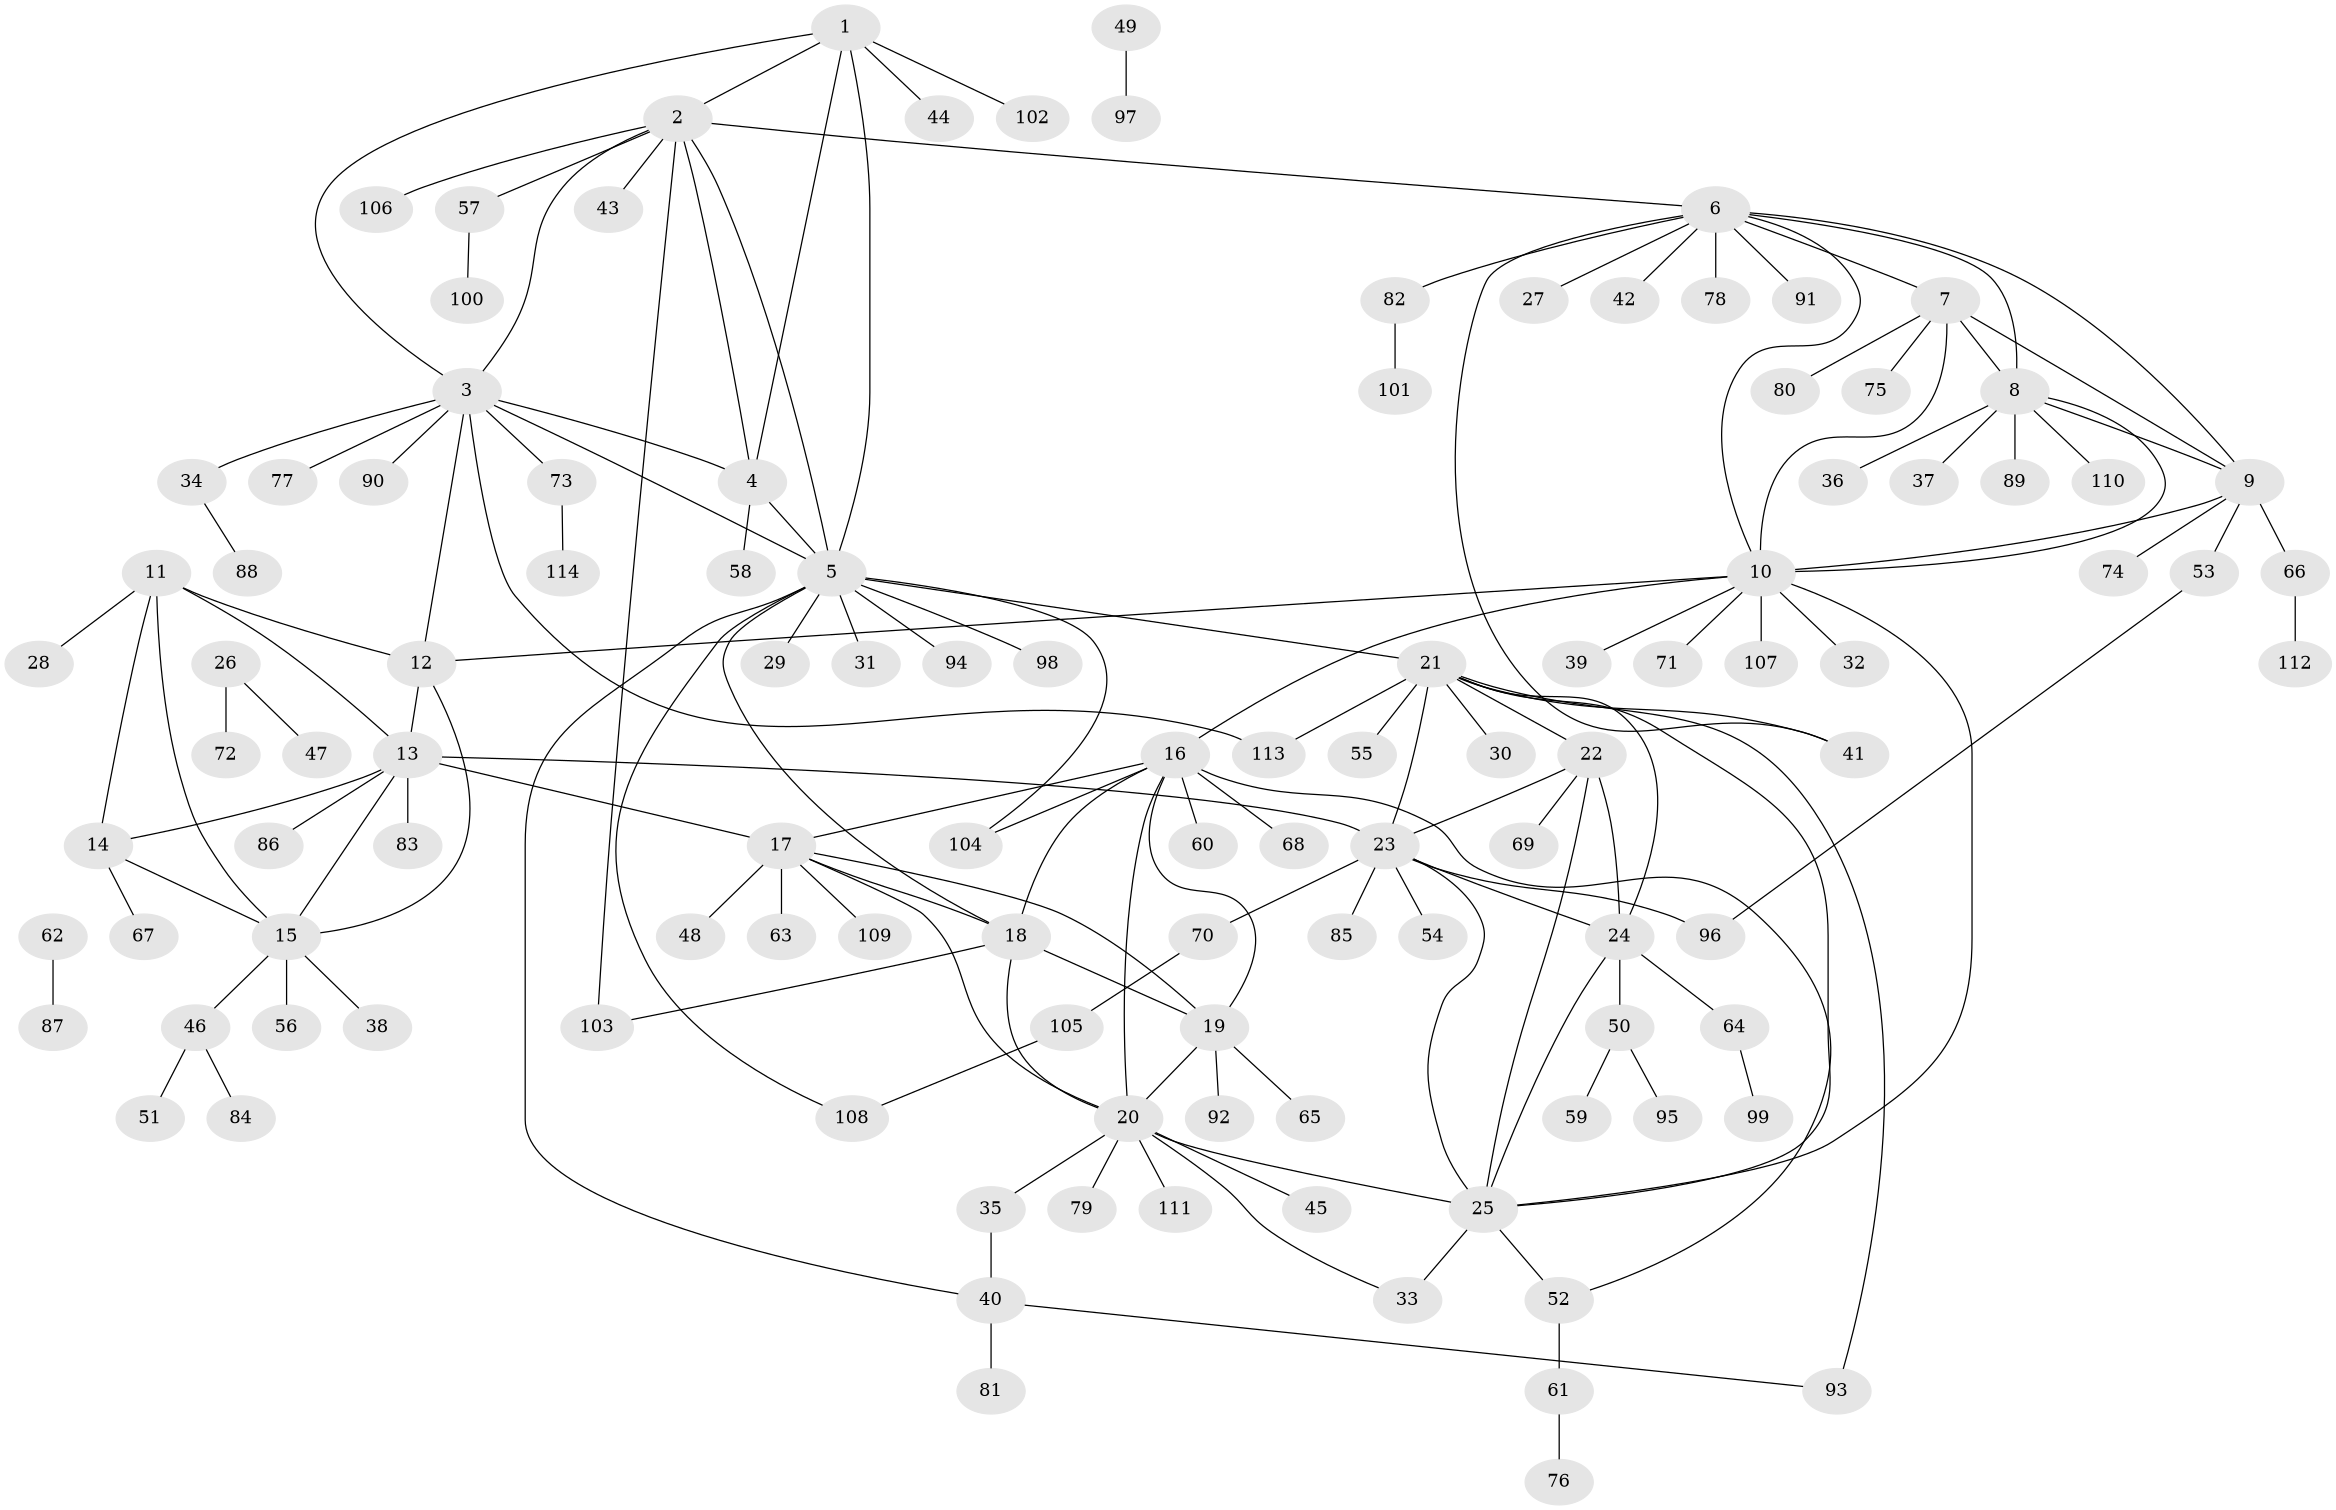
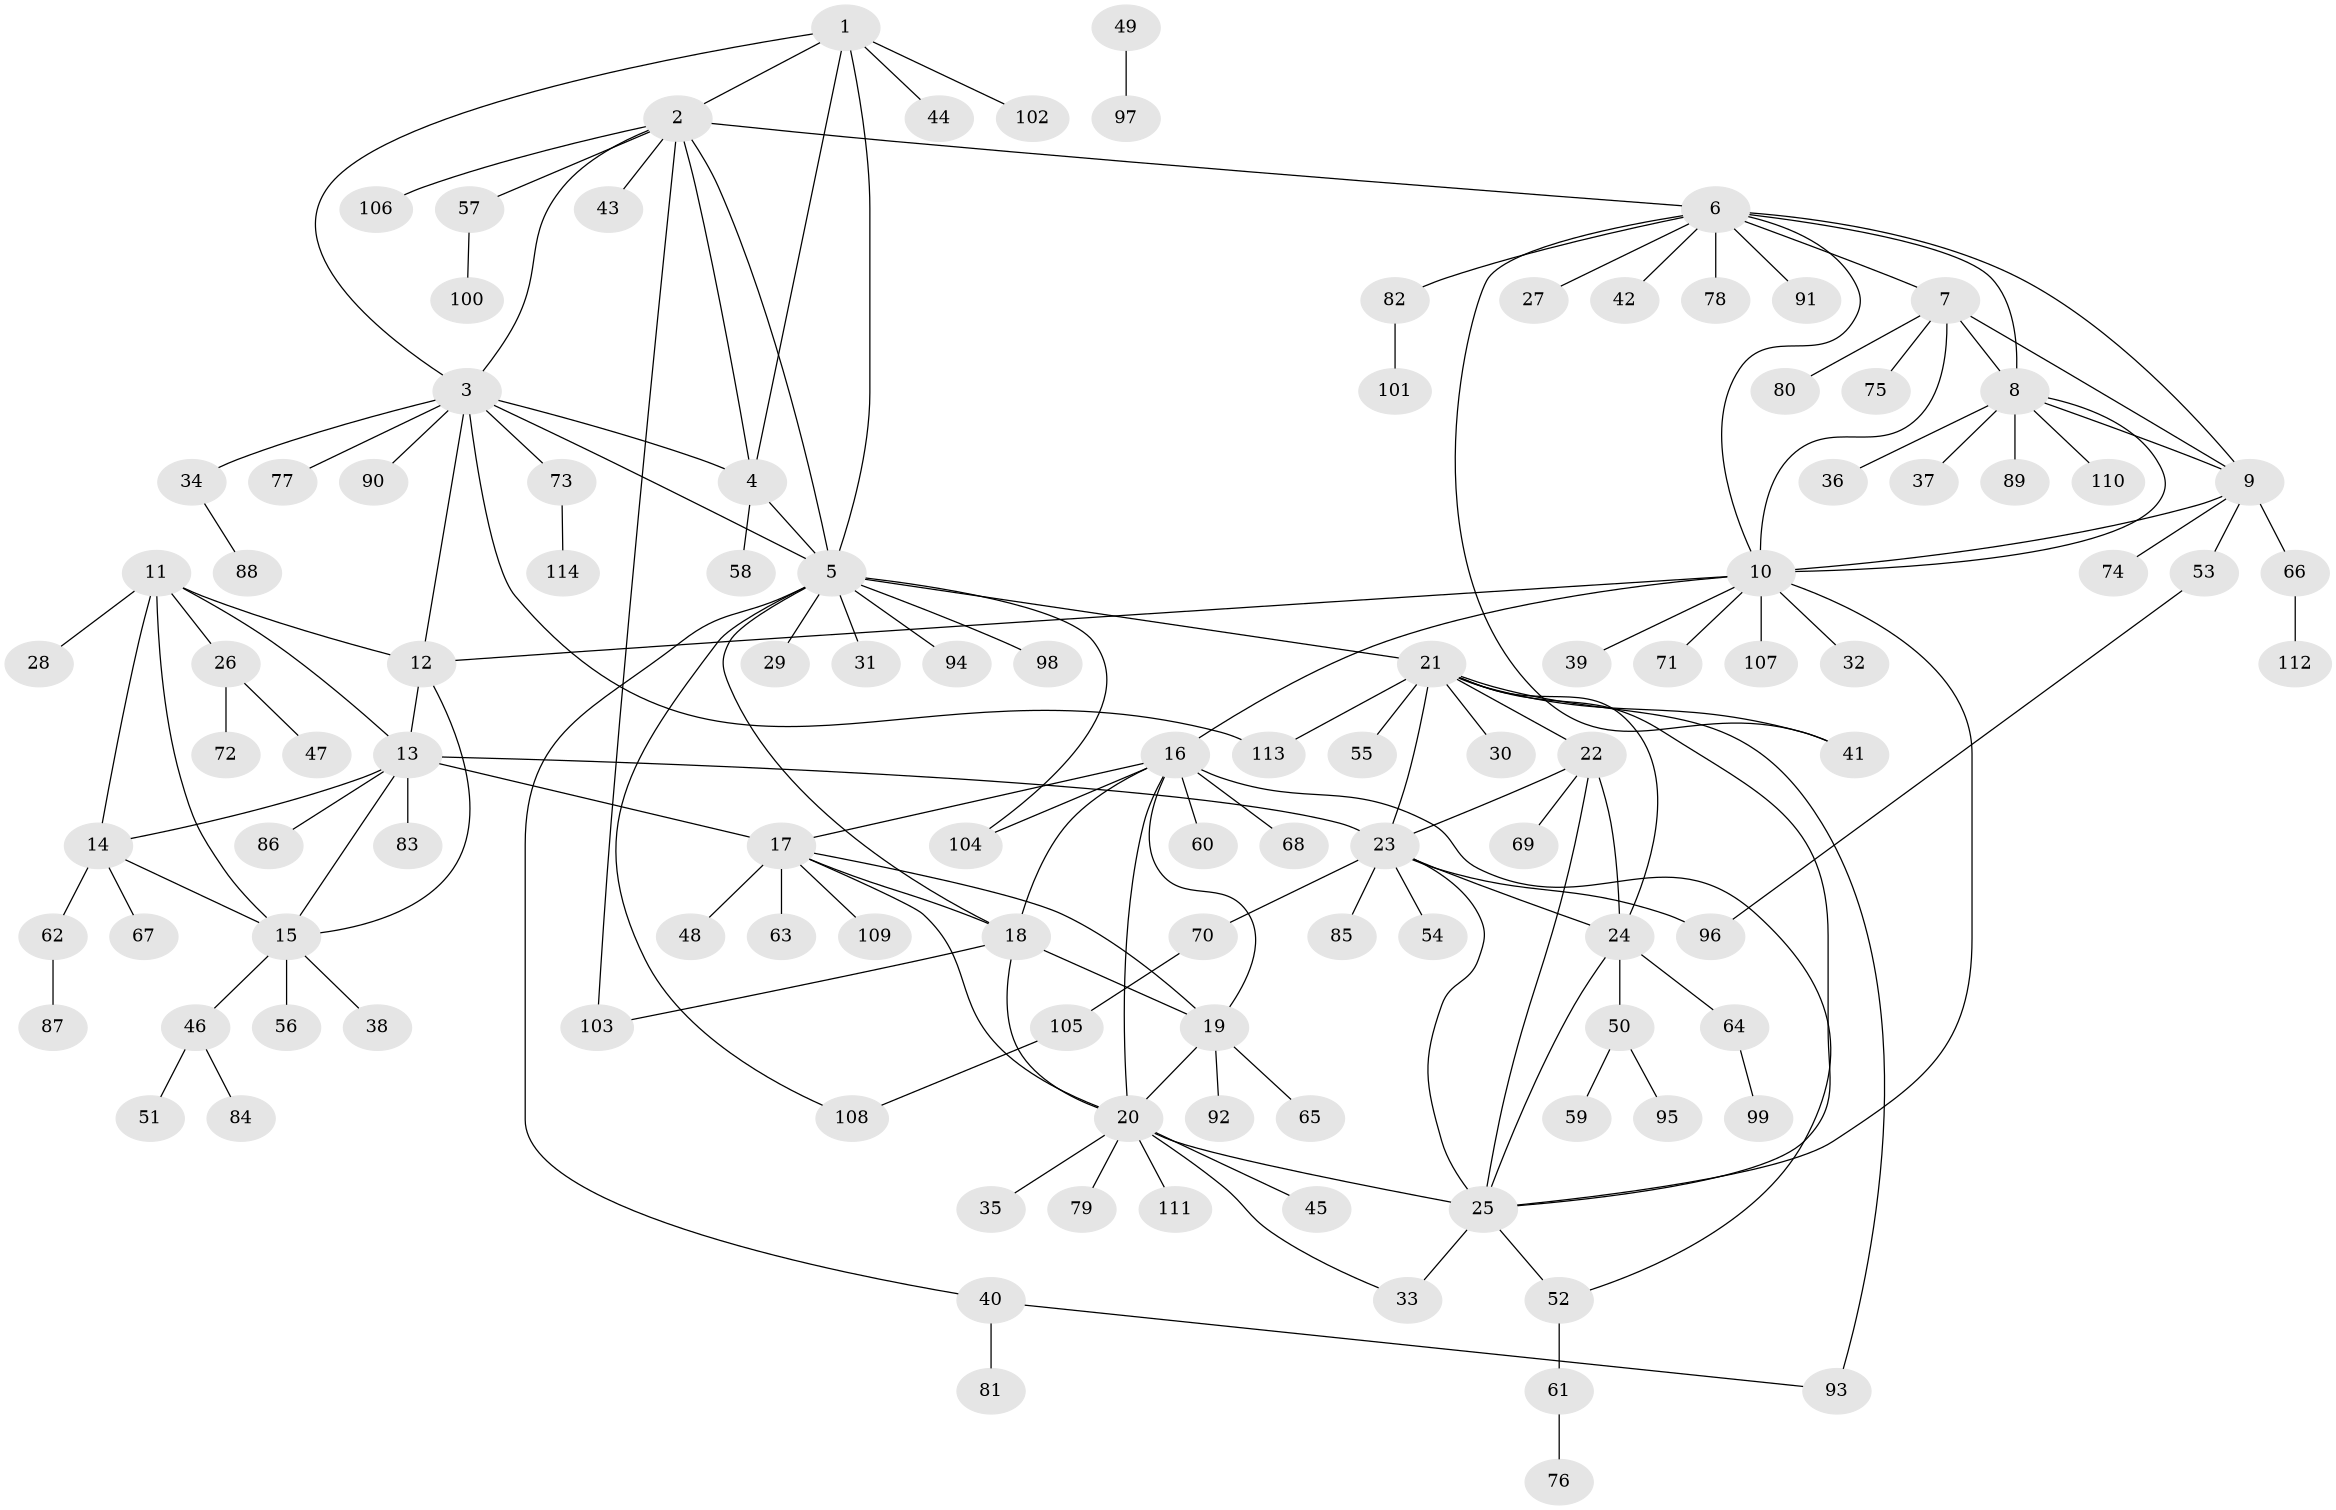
edge "11" -- "26": added
edge "14" -- "62": added
edge "35" -- "40": removed
